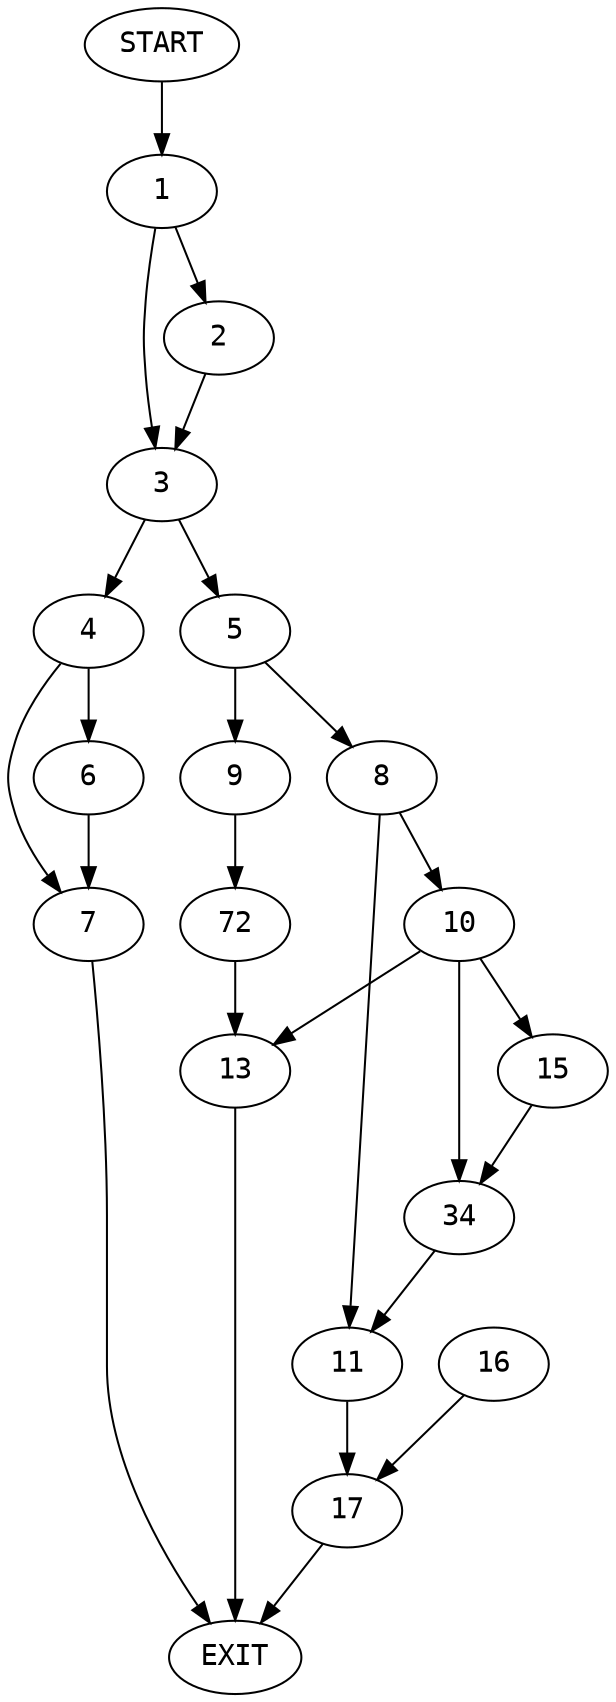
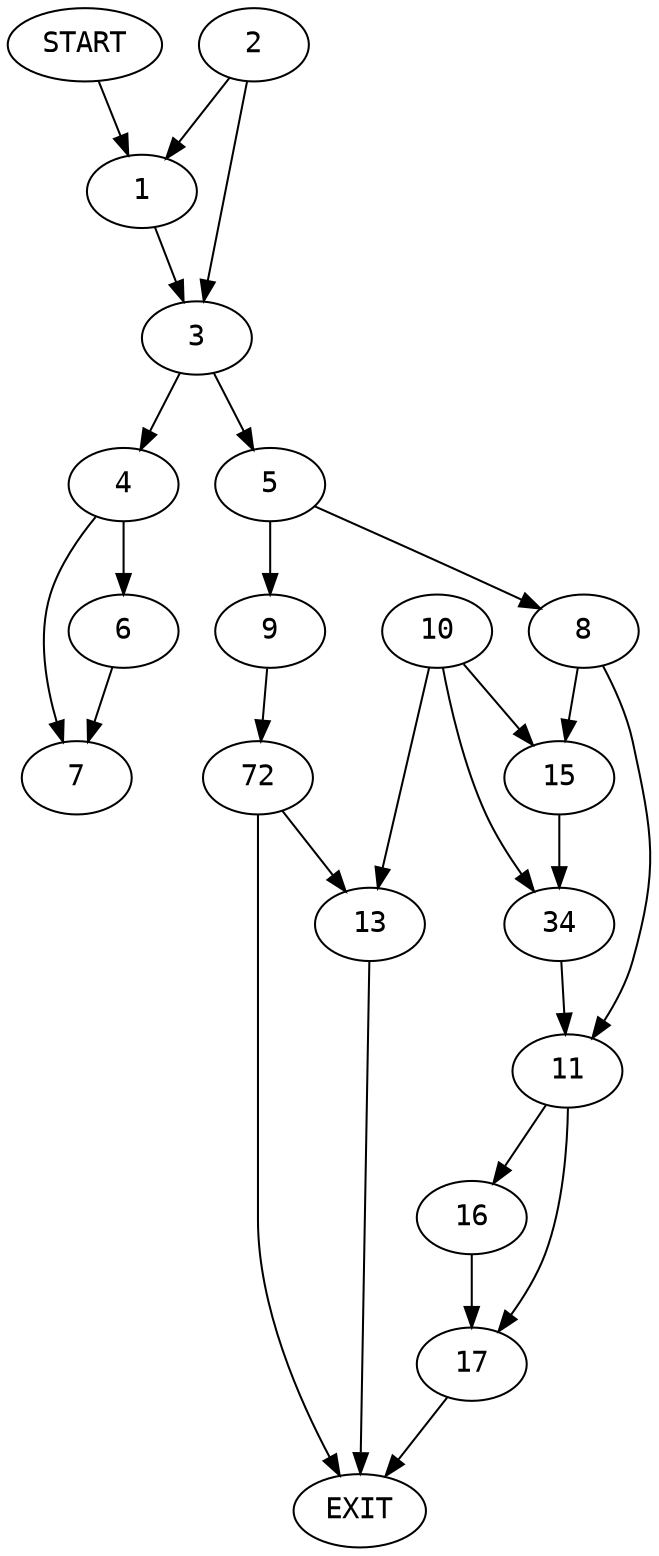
edge "1" -> "2": reversed
edge "8" -> "10": now "8" -> "15"
edge "11" -> "16": added
edge "7" -> "EXIT": now "72" -> "EXIT"
